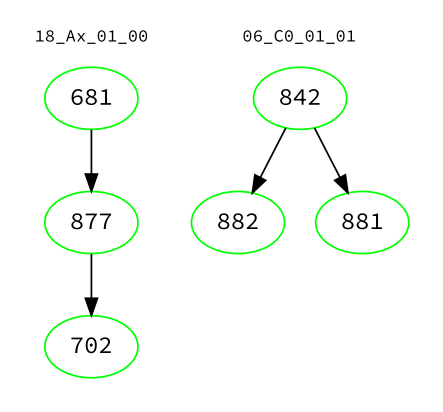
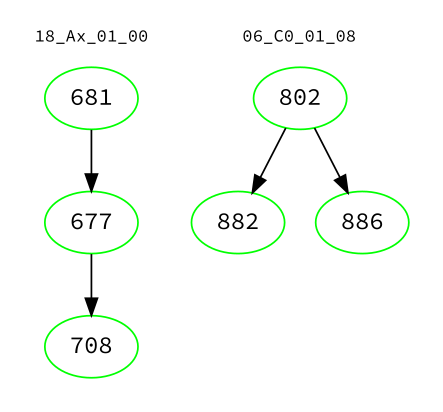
cluster "06_C0_01_01": label "06_C0_01_01" -> "06_C0_01_08"
node "842": label "842" -> "802"
node "877": label "877" -> "677"
node "881": label "881" -> "886"
node "702": label "702" -> "708"
